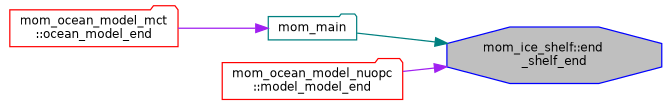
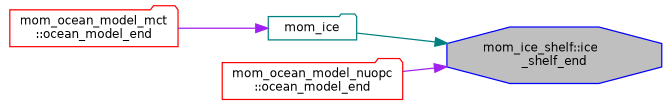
node "mom_main": label "mom_main" -> "mom_ice"
node "mom_ice_shelf::end _shelf_end": label "mom_ice_shelf::end _shelf_end" -> "mom_ice_shelf::ice _shelf_end"
node "mom_ocean_model_nuopc ::model_model_end": label "mom_ocean_model_nuopc ::model_model_end" -> "mom_ocean_model_nuopc ::ocean_model_end"
